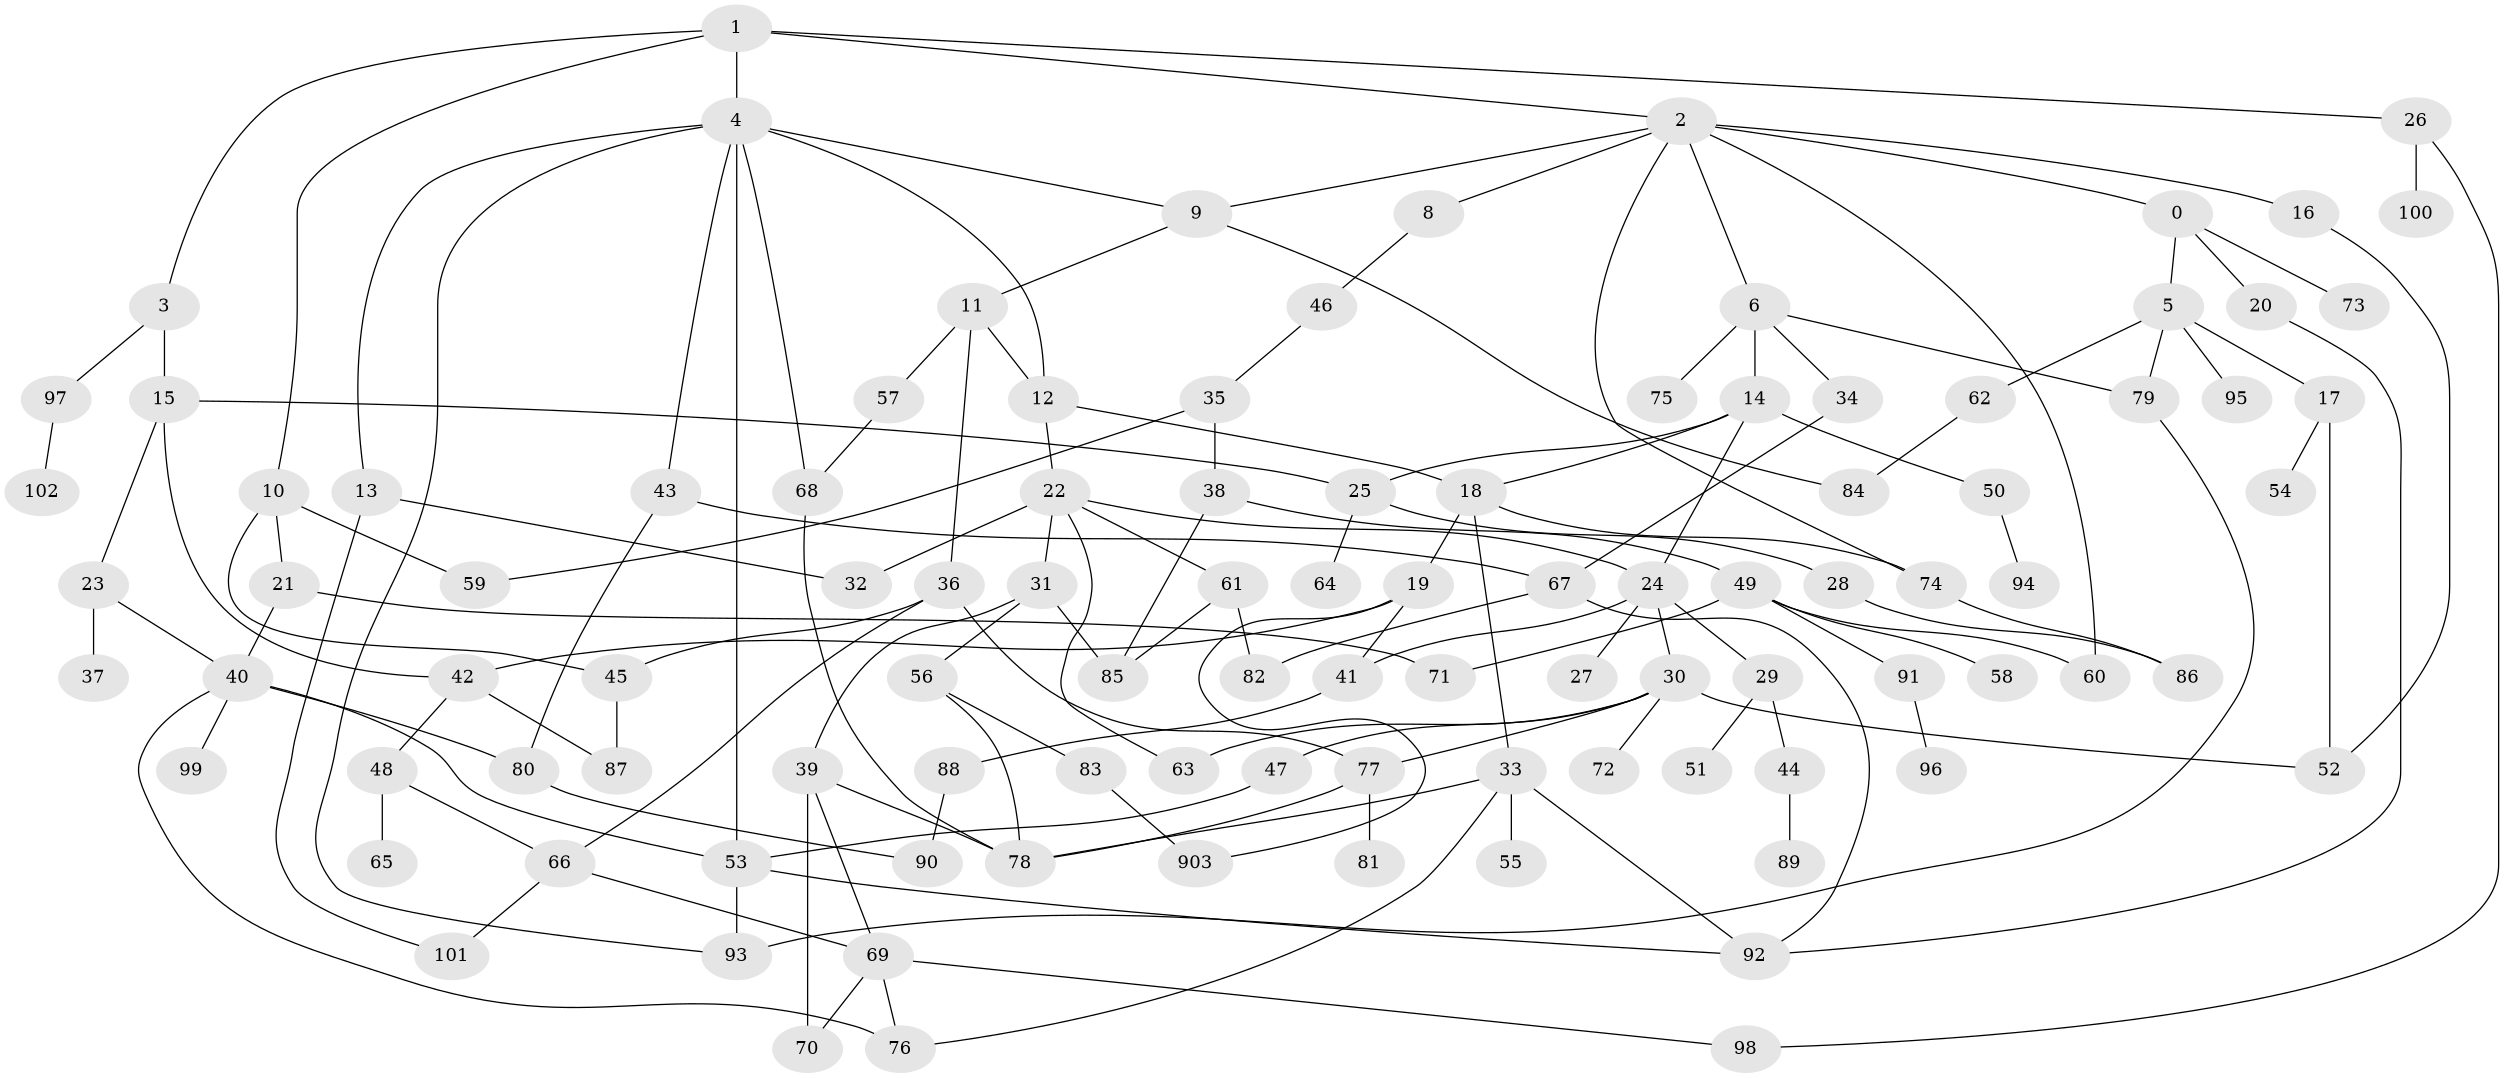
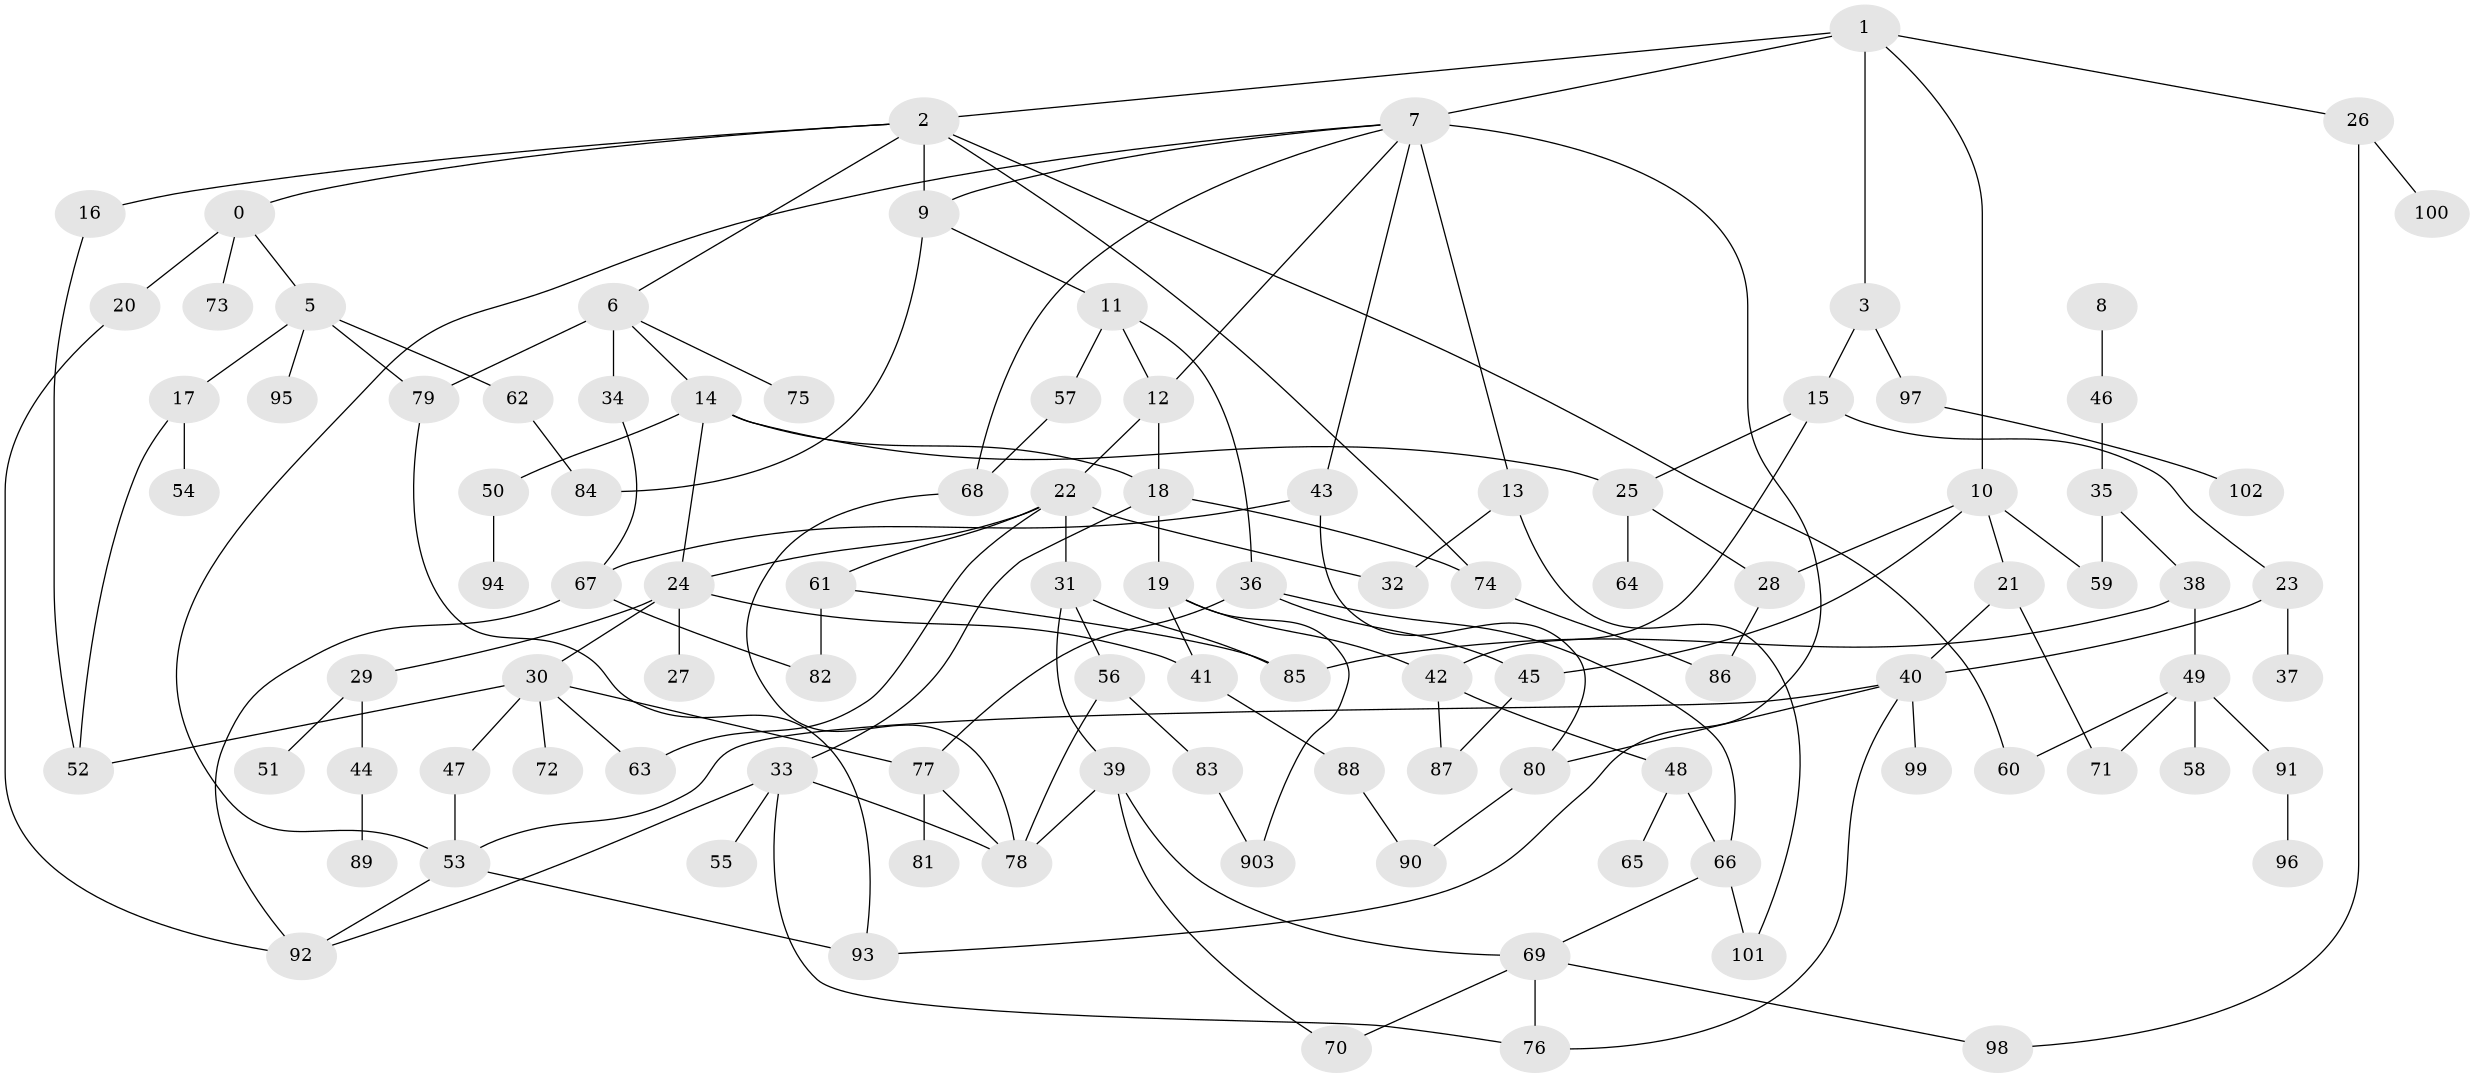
node "4": label "4" -> "7"
edge "2" -- "8": removed
edge "10" -- "28": added
